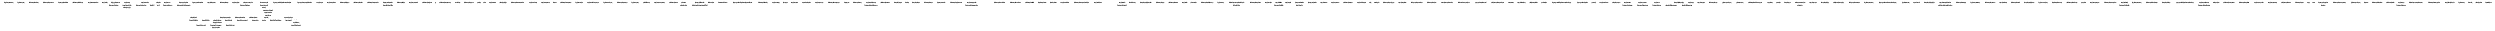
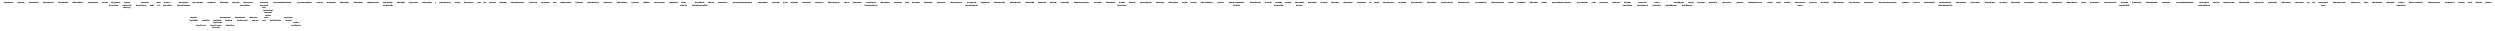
node "create_mapping_table_cookie_userid": added
node "create_airbed_dump_table_memories": added
